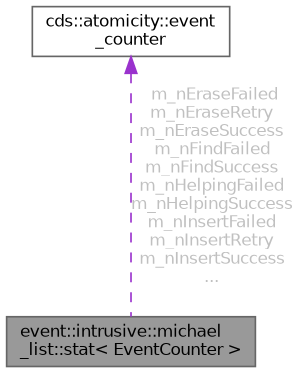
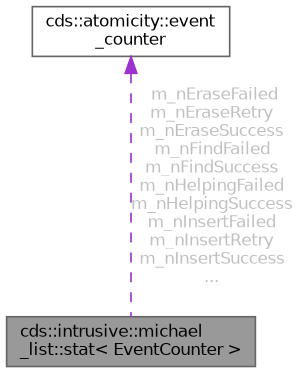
node "event::intrusive::michael _list::stat< EventCounter >": label "event::intrusive::michael _list::stat< EventCounter >" -> "cds::intrusive::michael _list::stat< EventCounter >"
